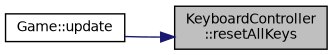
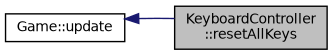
edge "Game::update" -> "KeyboardController ::resetAllKeys": reversed
